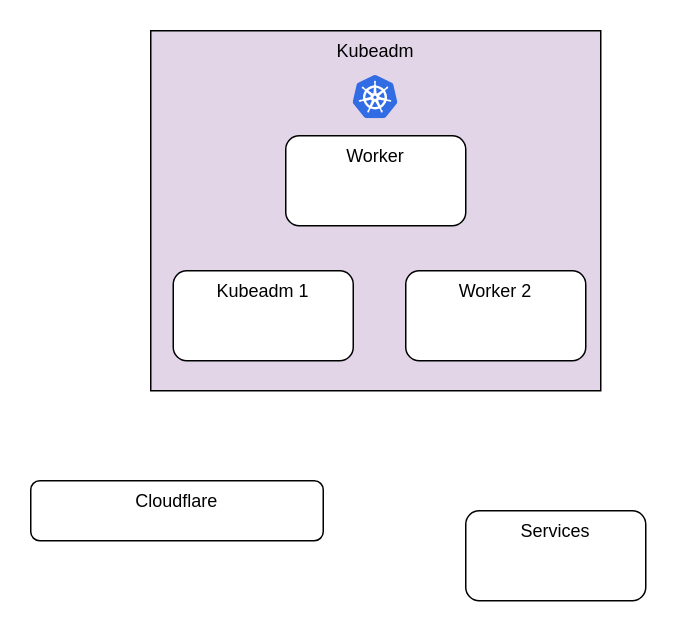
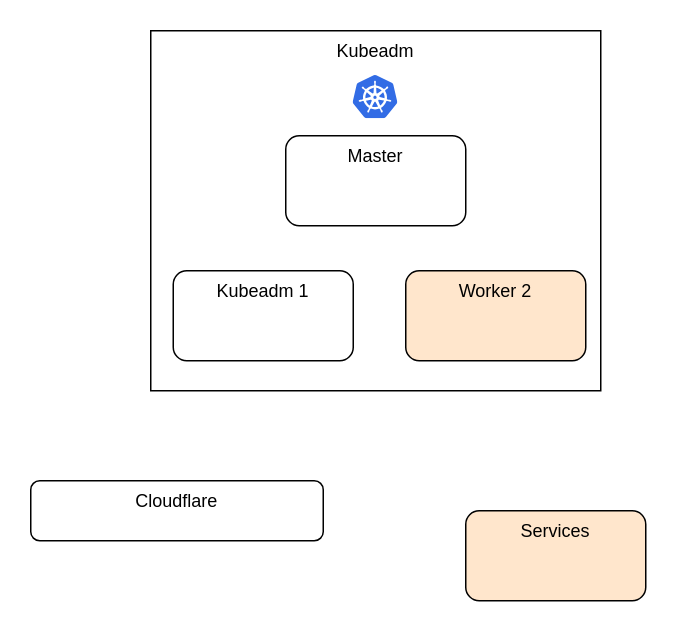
node "Kubeadm": fillcolor #e1d5e7 -> #ffffff
node "Worker": label "Worker" -> "Master"
node "Worker 2": fillcolor #ffffff -> #ffe6cc
node "Services": fillcolor #ffffff -> #ffe6cc
